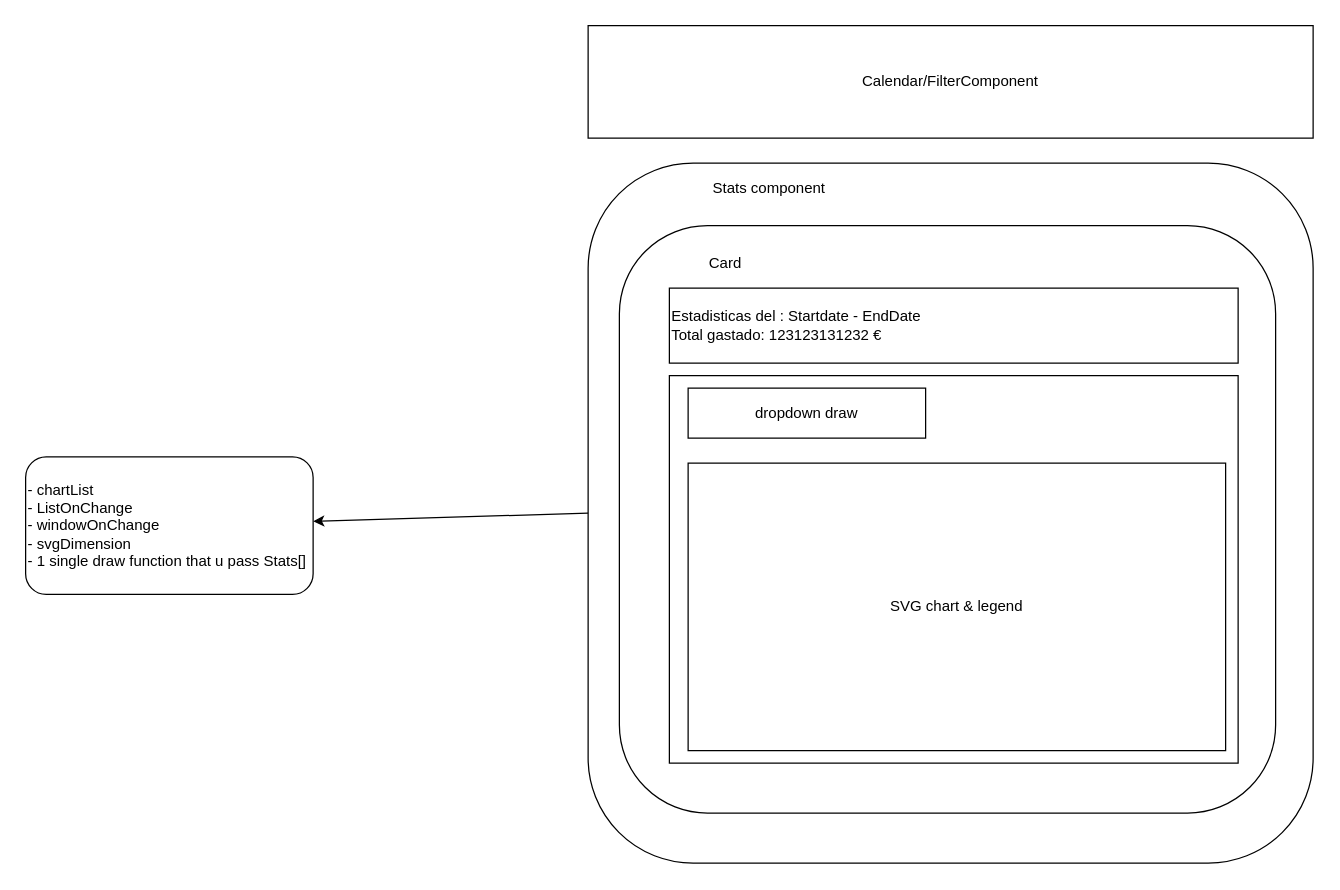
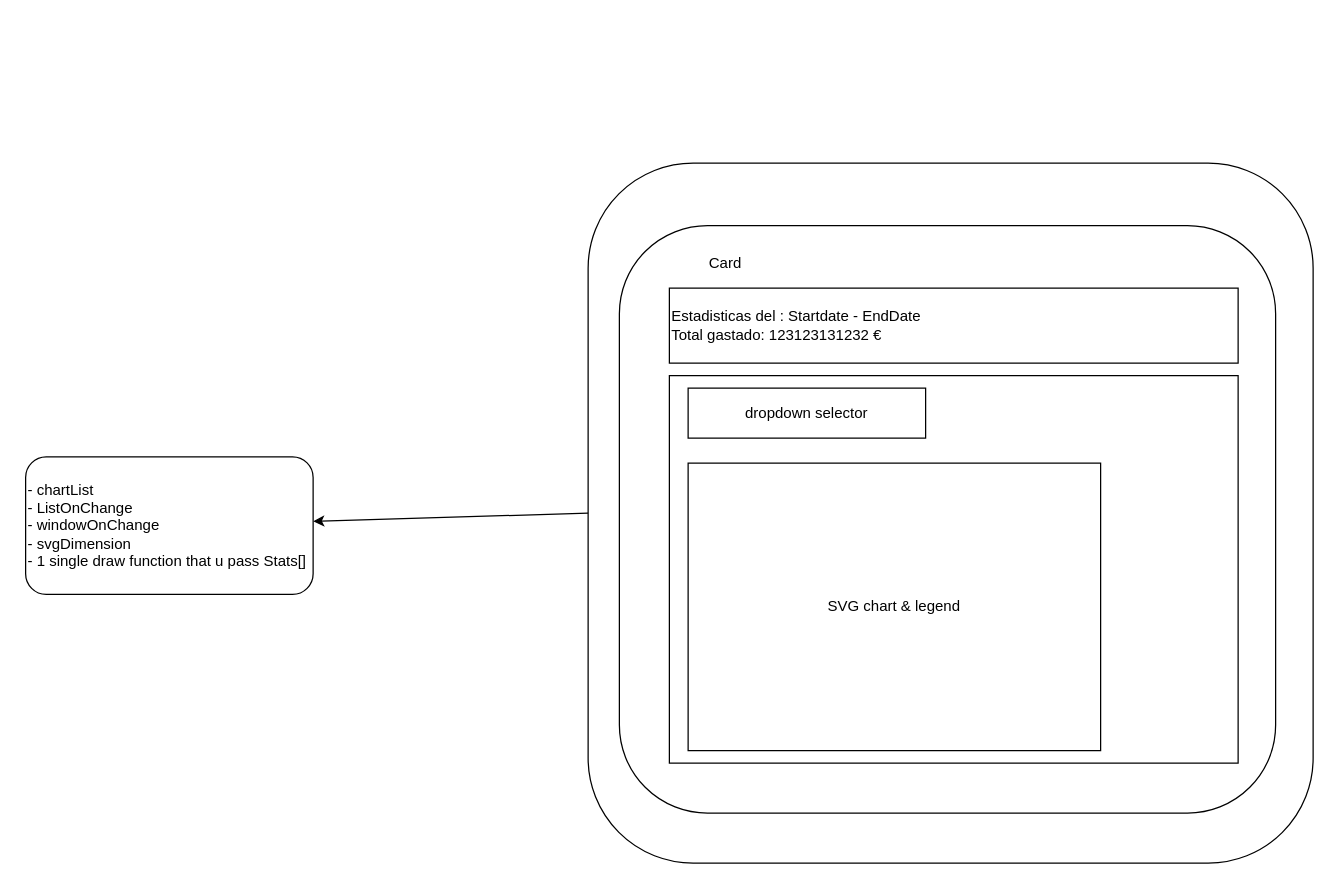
node "Calendar/FilterComponent": removed
node "Stats component": removed
node "dropdown draw": label "dropdown draw" -> "dropdown selector"
node "SVG chart & legend": size 538x288 -> 413x288
